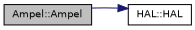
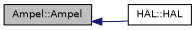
edge "Ampel::Ampel" -> "HAL::HAL": reversed
